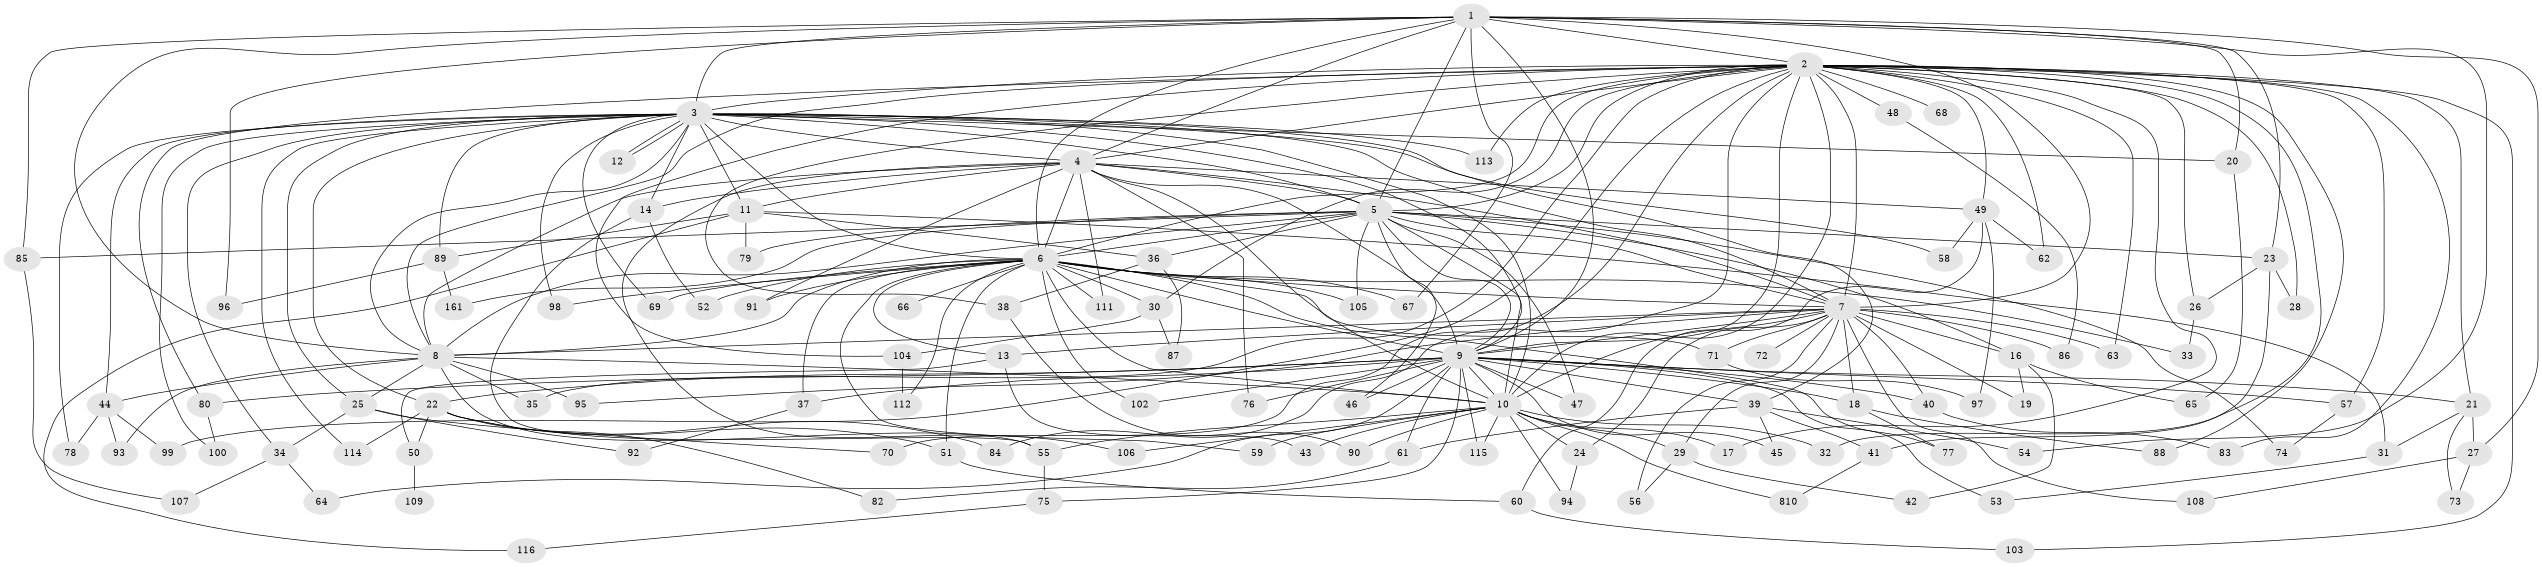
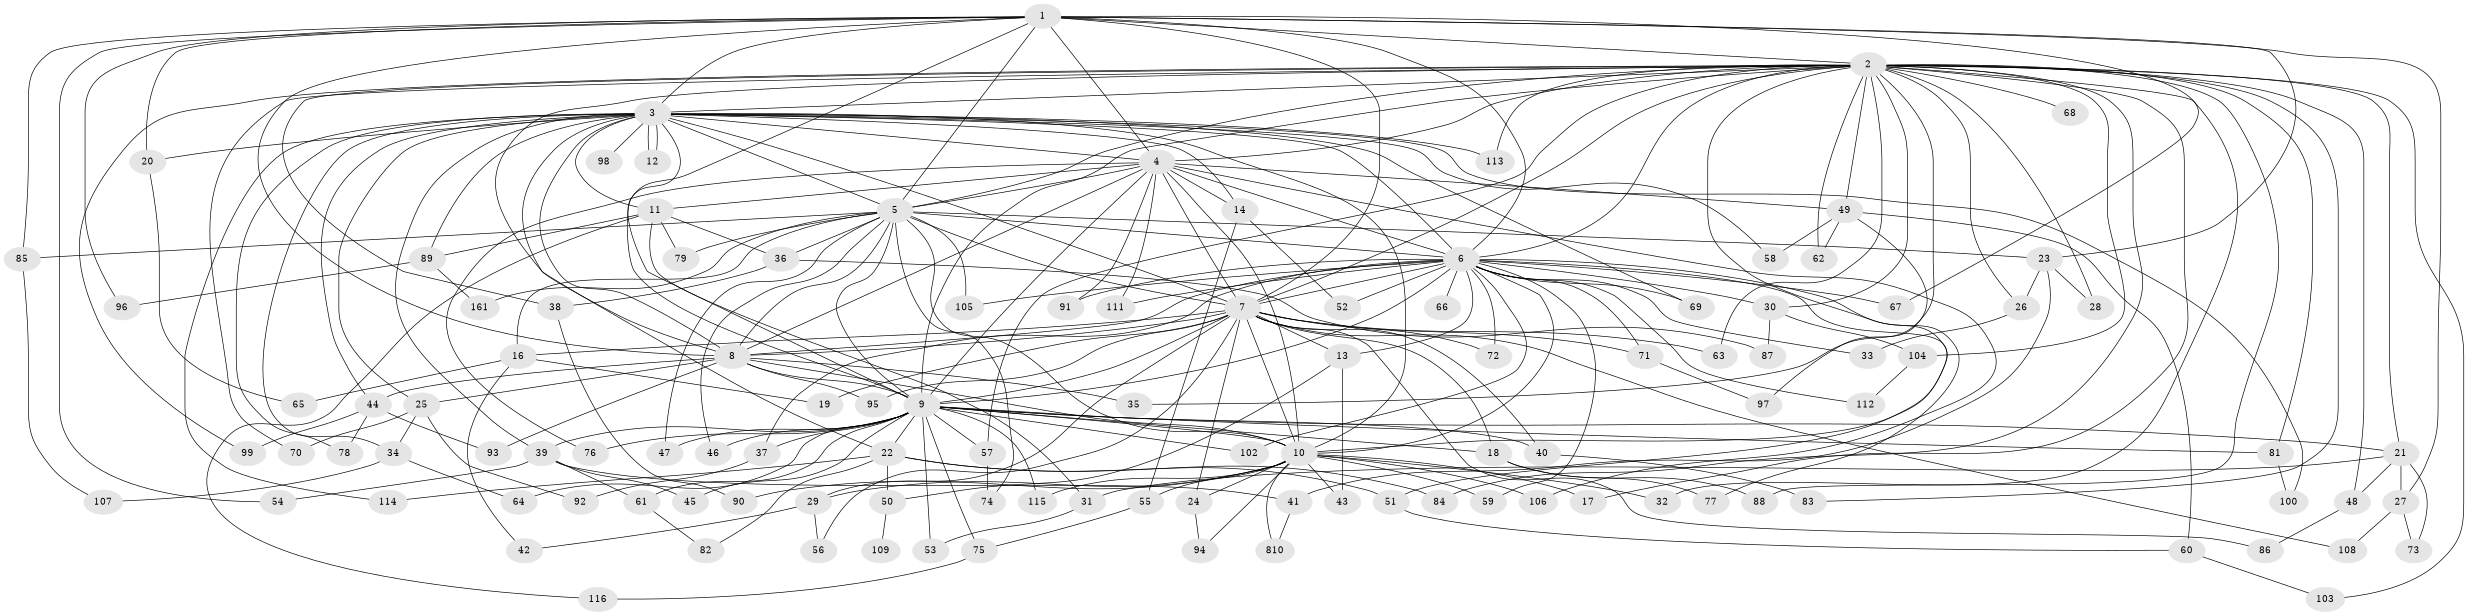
edge "6" -- "98": now "6" -- "72"
node "80": label "80" -> "81"
edge "8" -- "55": now "8" -- "9"
edge "21" -- "48": added
